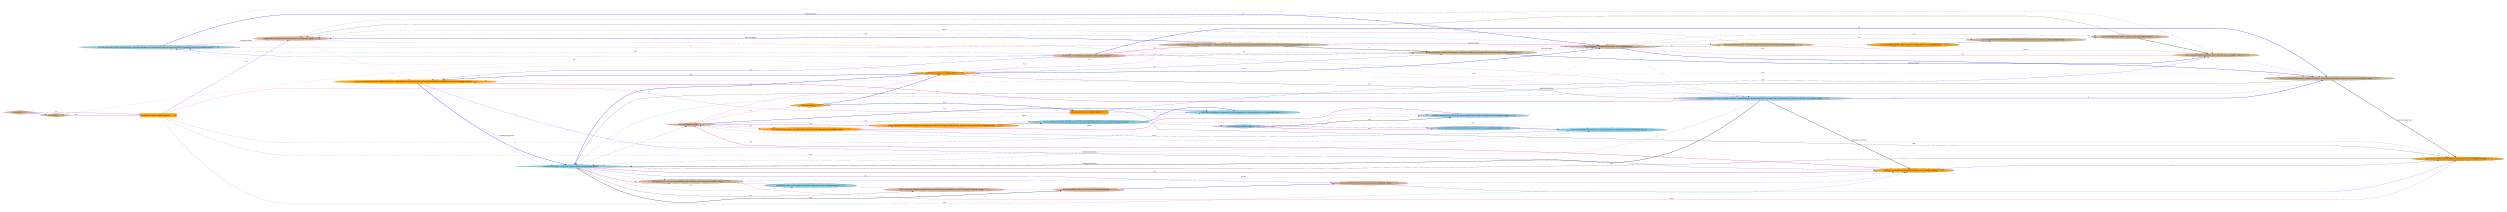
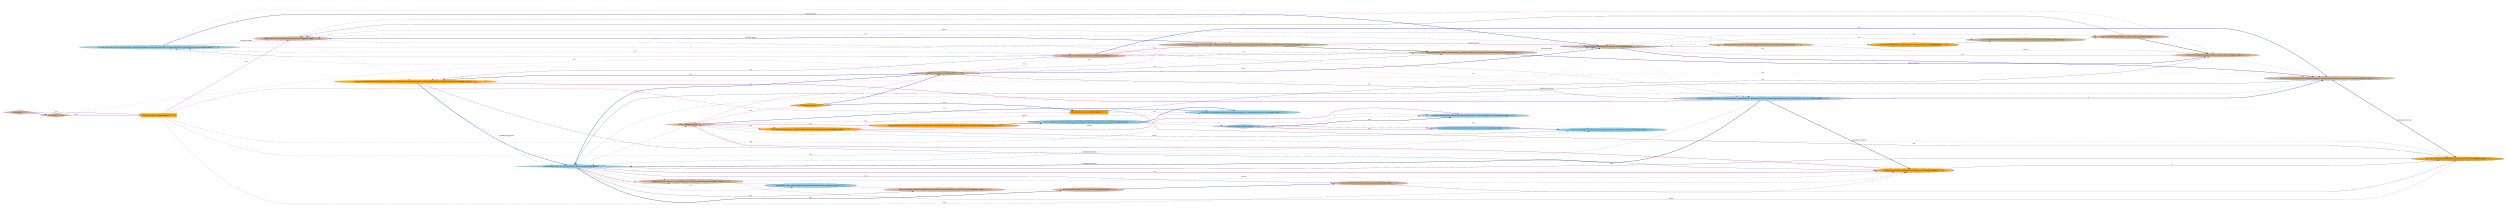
node "isLeader && !isSubShardLeader@@@3@@@['1', '1', '1']": fillcolor orange -> tan
